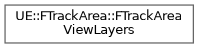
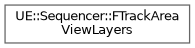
node "UE::FTrackArea::FTrackArea ViewLayers": label "UE::FTrackArea::FTrackArea ViewLayers" -> "UE::Sequencer::FTrackArea ViewLayers"
